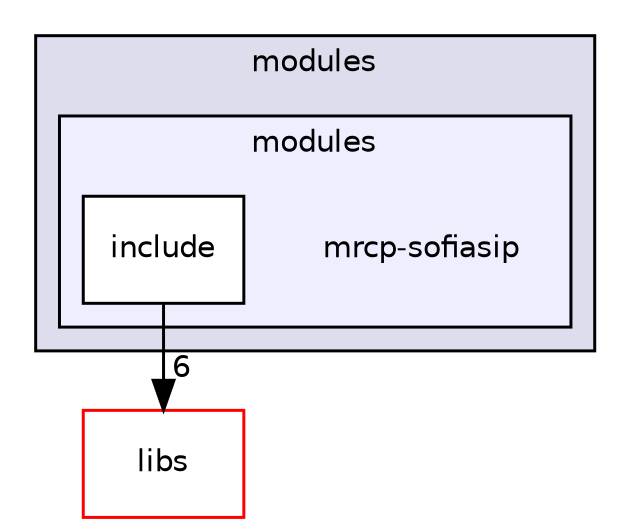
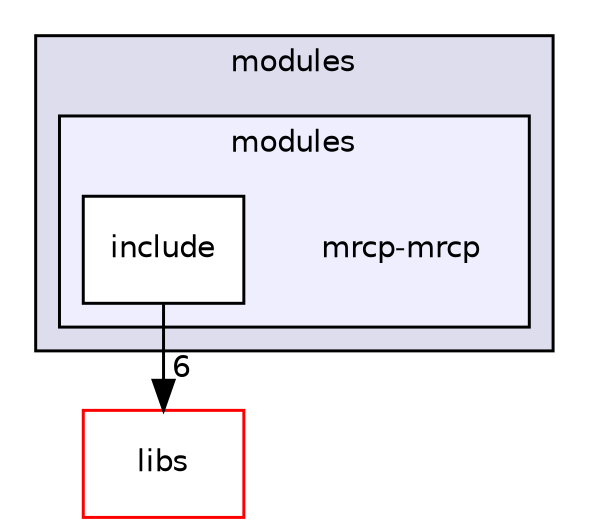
node "mrcp-sofiasip": label "mrcp-sofiasip" -> "mrcp-mrcp"
